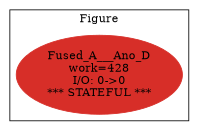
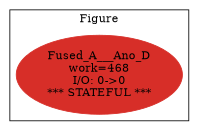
node "Fused_A___Ano_D work=428 I/O: 0->0 *** STATEFUL ***": label "Fused_A___Ano_D work=428 I/O: 0->0 *** STATEFUL ***" -> "Fused_A___Ano_D work=468 I/O: 0->0 *** STATEFUL ***"
